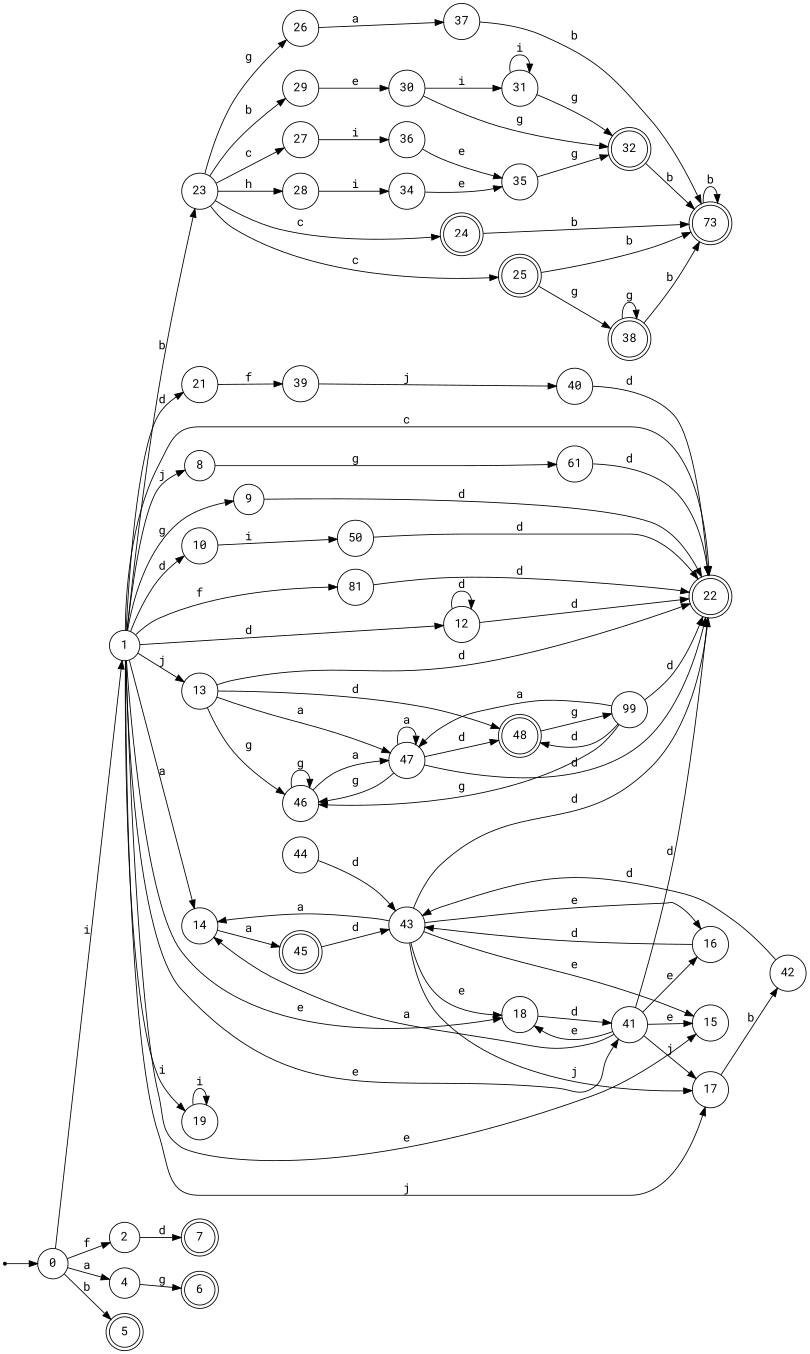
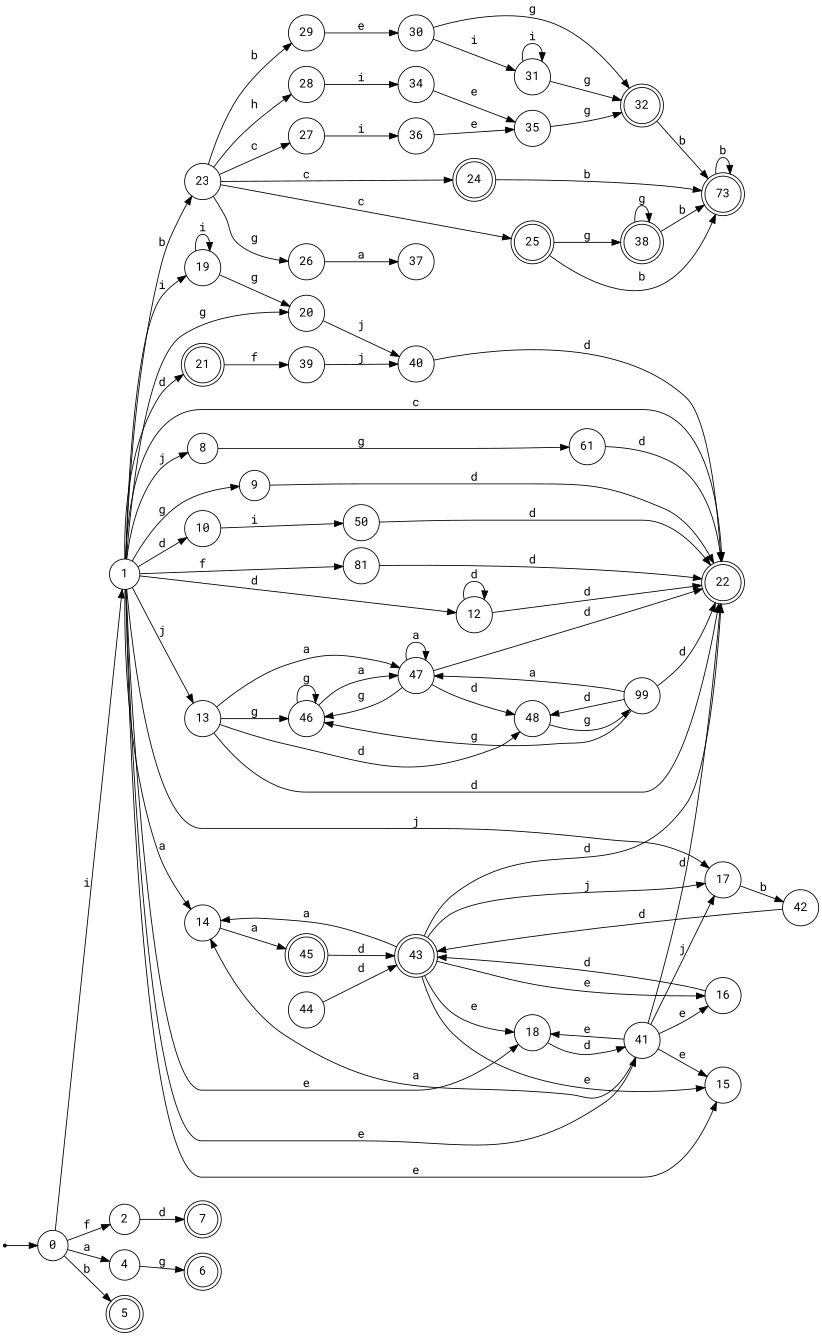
edge "37" -> "73": removed, label "b"
node "20": added
node "21": shape circle -> doublecircle
node "48": shape doublecircle -> circle
node "43": shape circle -> doublecircle
